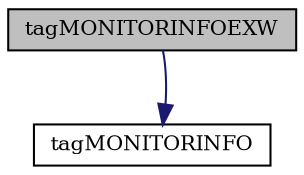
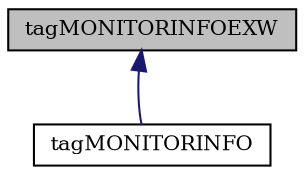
edge "tagMONITORINFOEXW" -> "tagMONITORINFO": reversed
